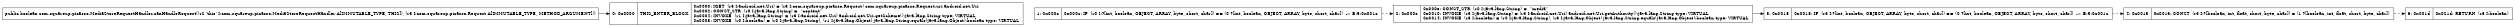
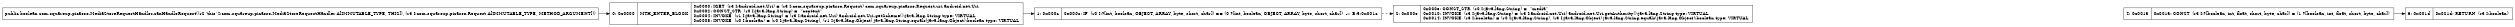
node "0: 0x0000": text "THIS_ENTER_BLOCK" -> "MTH_ENTER_BLOCK"
edge "0: 0x0000" -> "1: 0x000c": added
node "3: 0x0018": removed
edge "4: 0x001a" -> "6: 0x001d": style dashed -> solid
